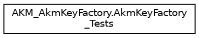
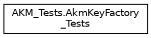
node "AKM_AkmKeyFactory.AkmKeyFactory _Tests": label "AKM_AkmKeyFactory.AkmKeyFactory _Tests" -> "AKM_Tests.AkmKeyFactory _Tests"
